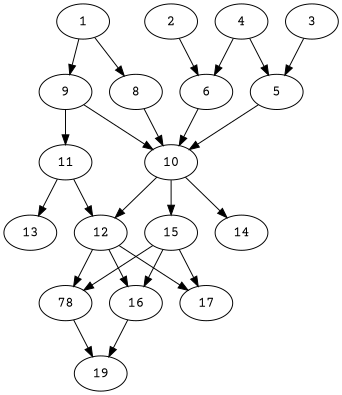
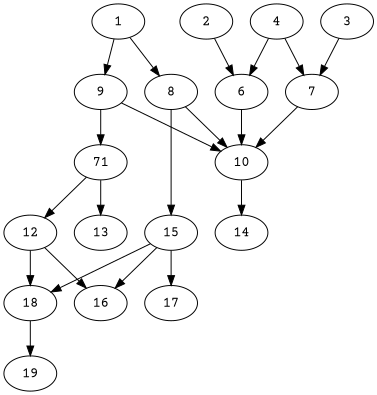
node "5": label "5" -> "7"
node "11": label "11" -> "71"
edge "10" -> "15": now "8" -> "15"
edge "10" -> "12": removed
edge "12" -> "17": removed
node "78": label "78" -> "18"
edge "16" -> "19": removed
